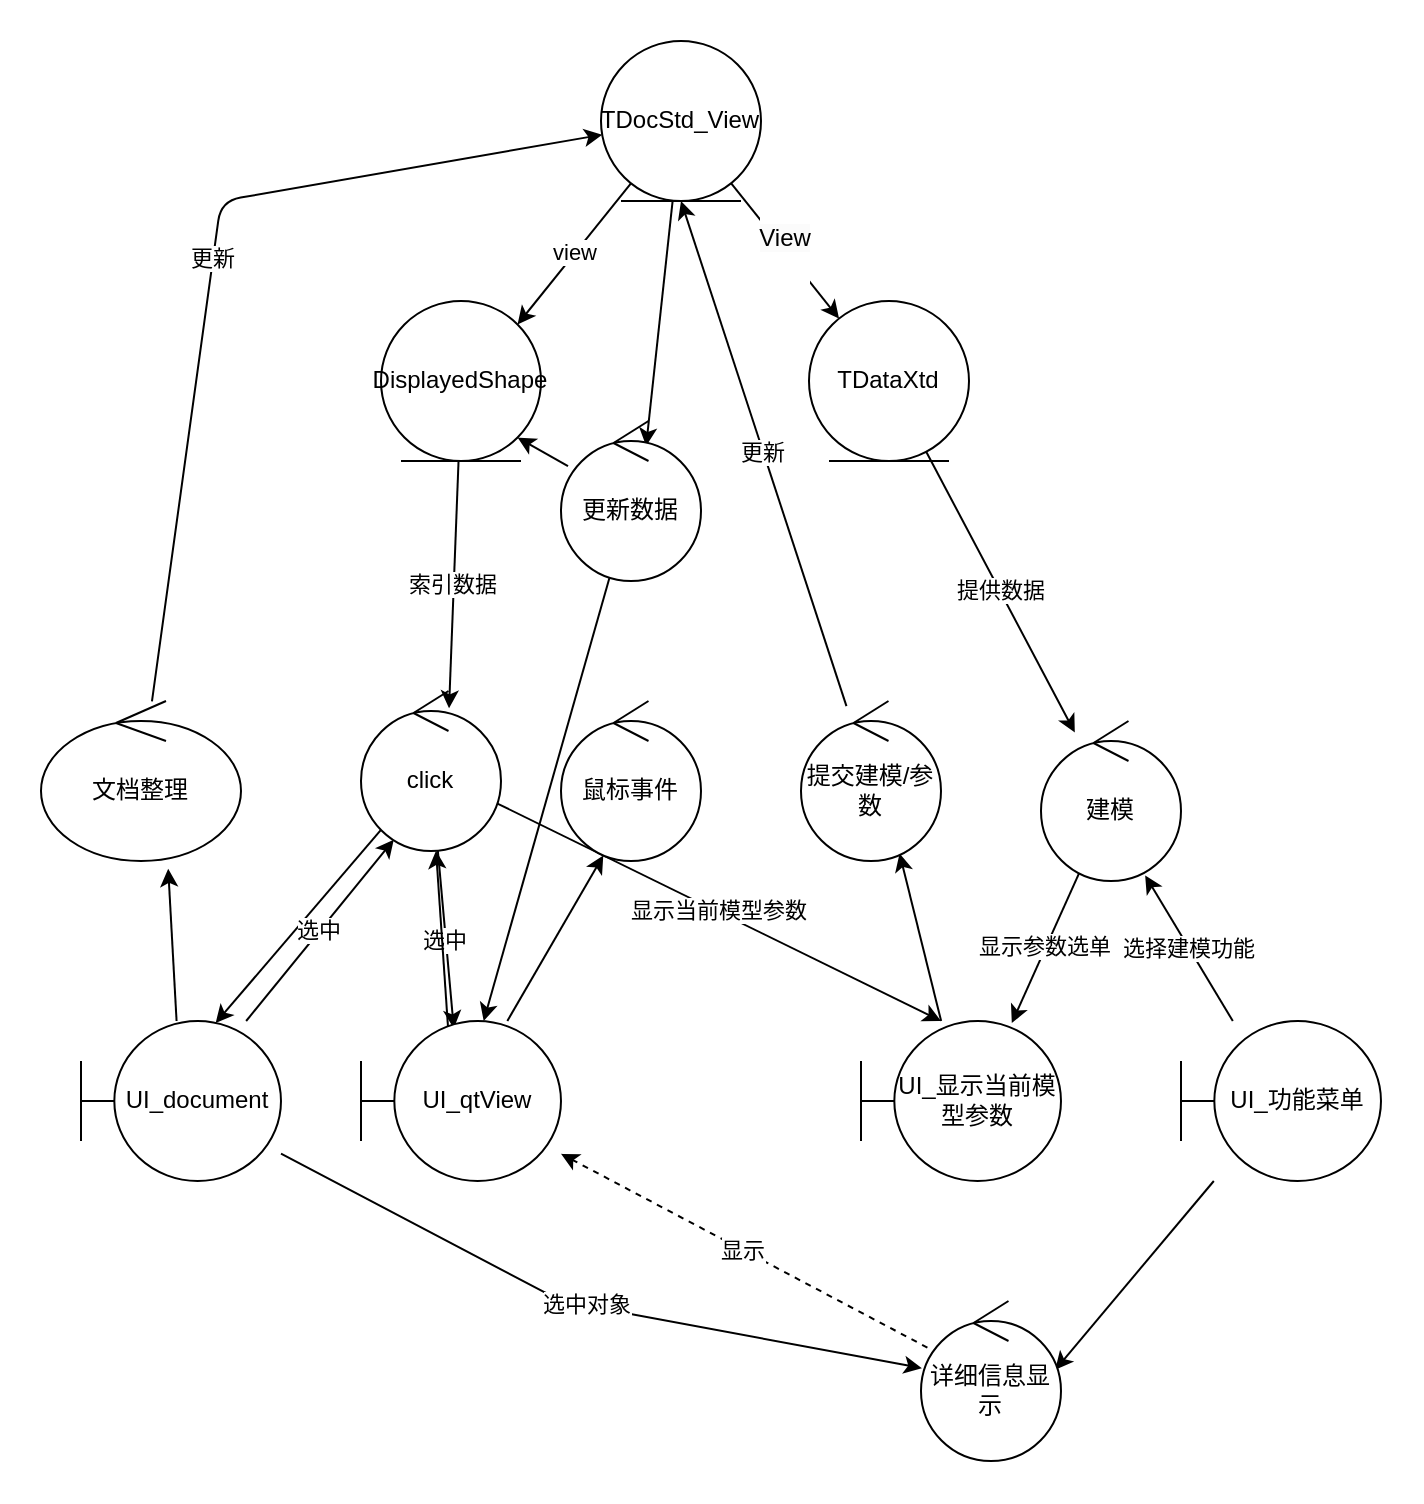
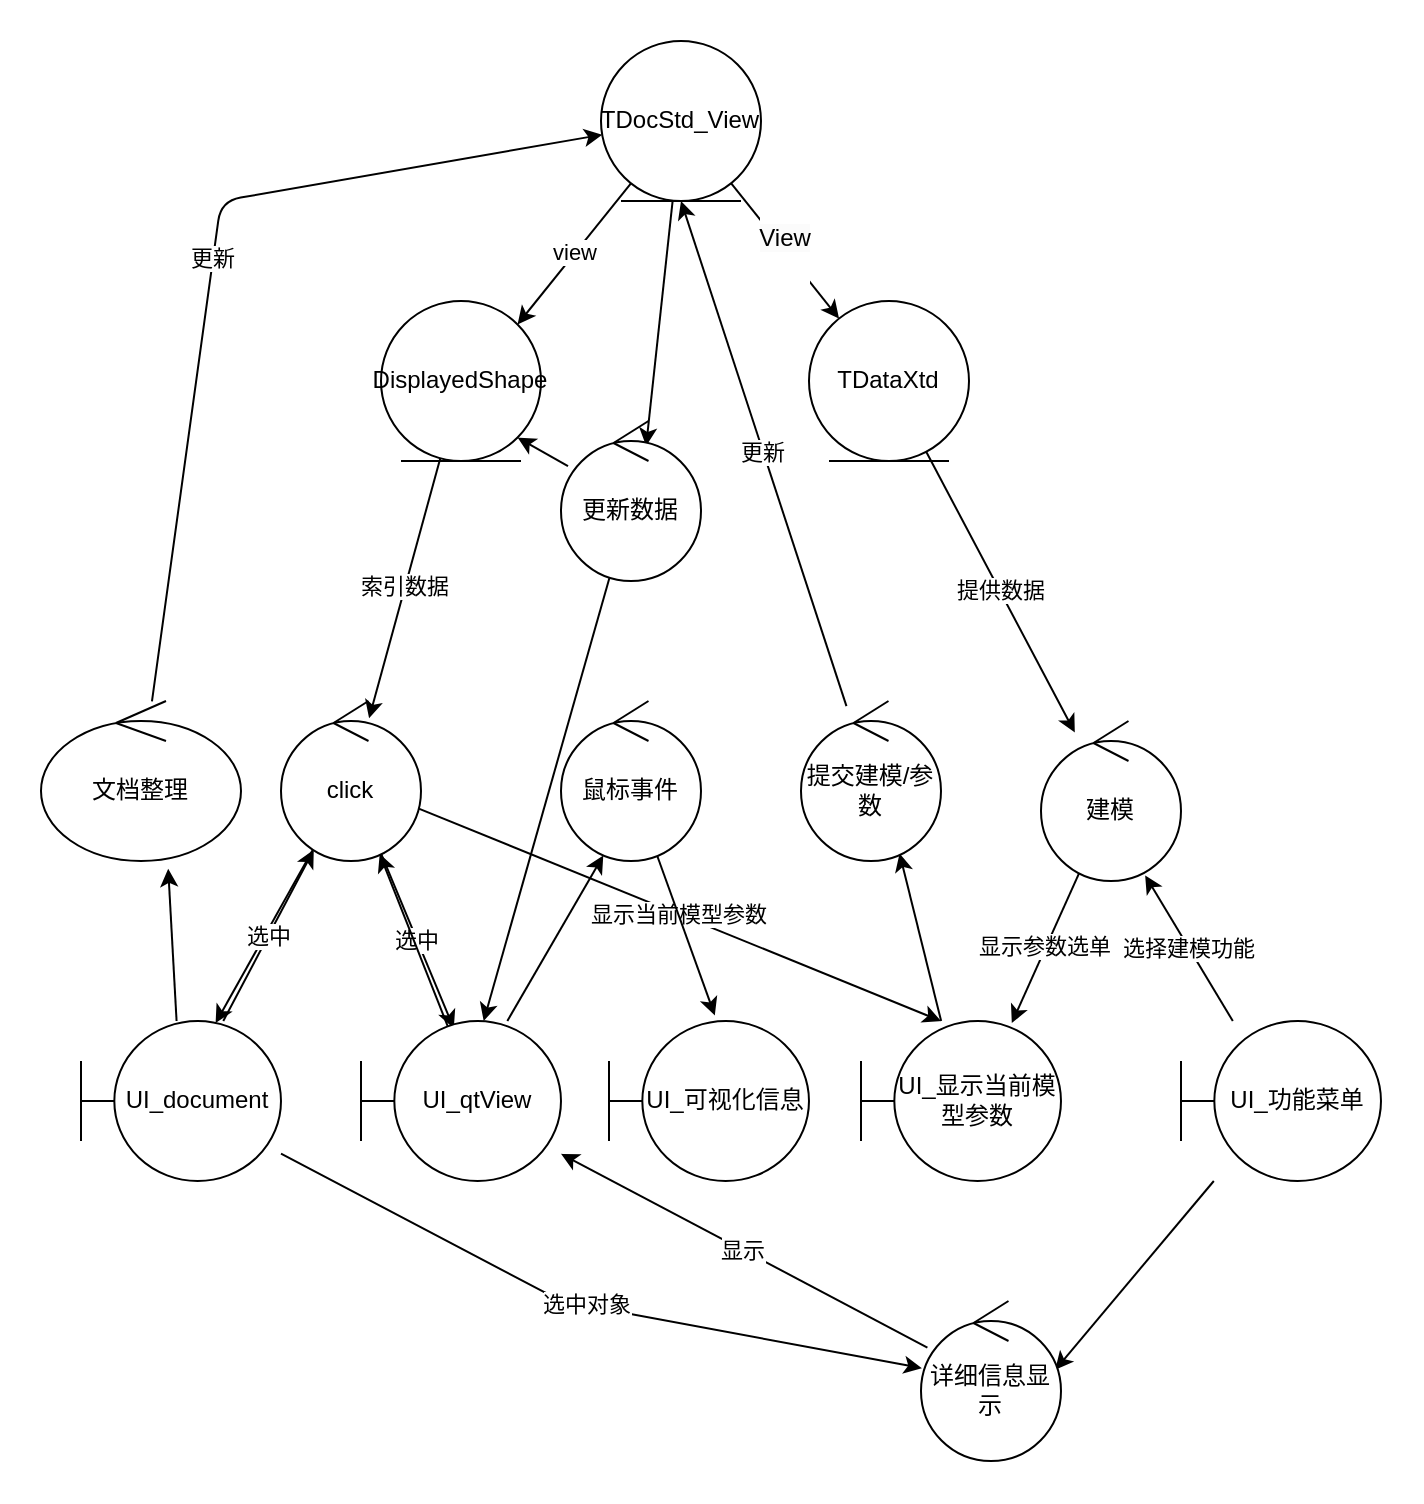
node "click": moved (431, 771) -> (351, 781)
edge "鼠标事件" -> "UI_可视化信息": added
node "UI_可视化信息": added
edge "详细信息显示" -> "UI_qtView": style dashed -> solid
